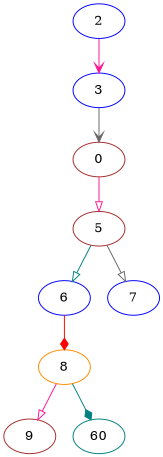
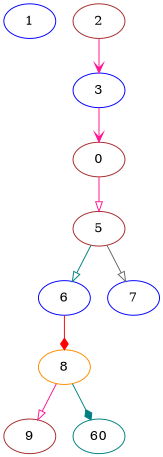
node "1": added
node "2": color blue -> brown
edge "3" -> "0": color gray40 -> deeppink
